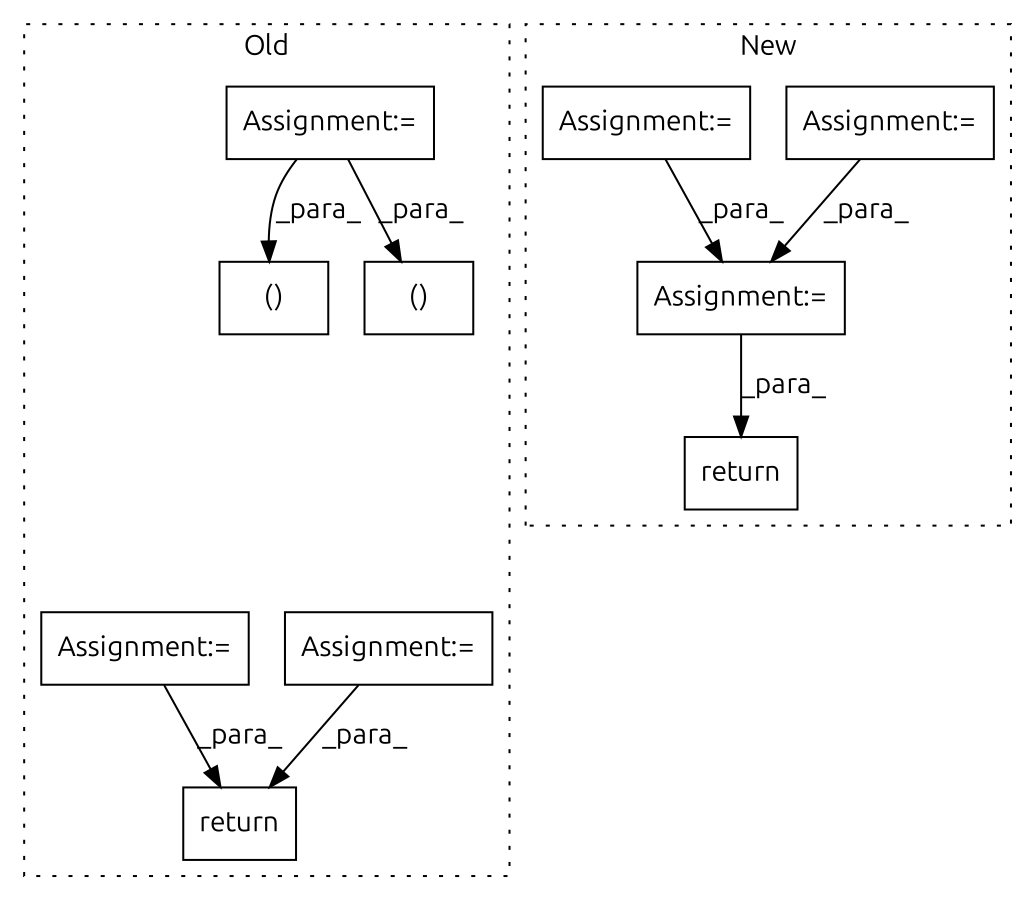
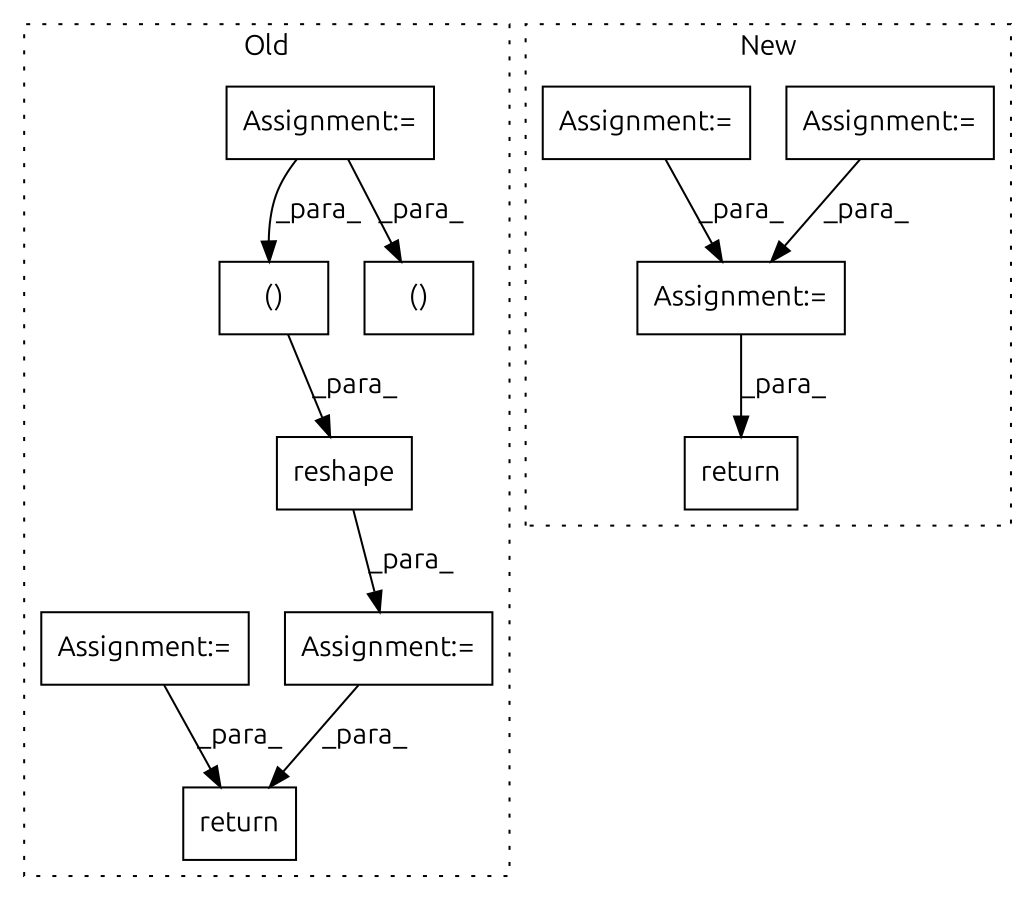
node "reshape": added
